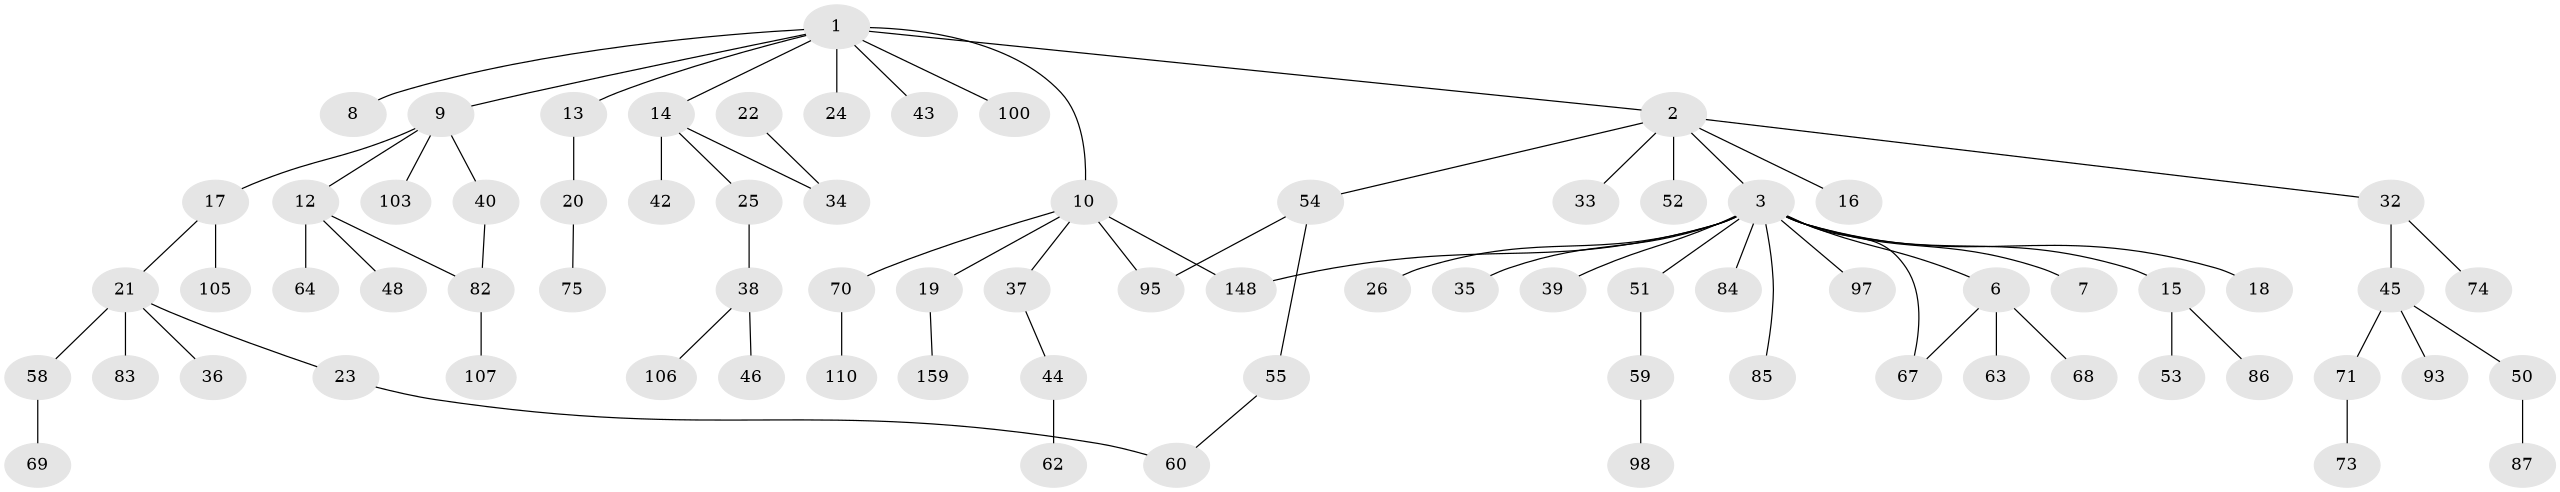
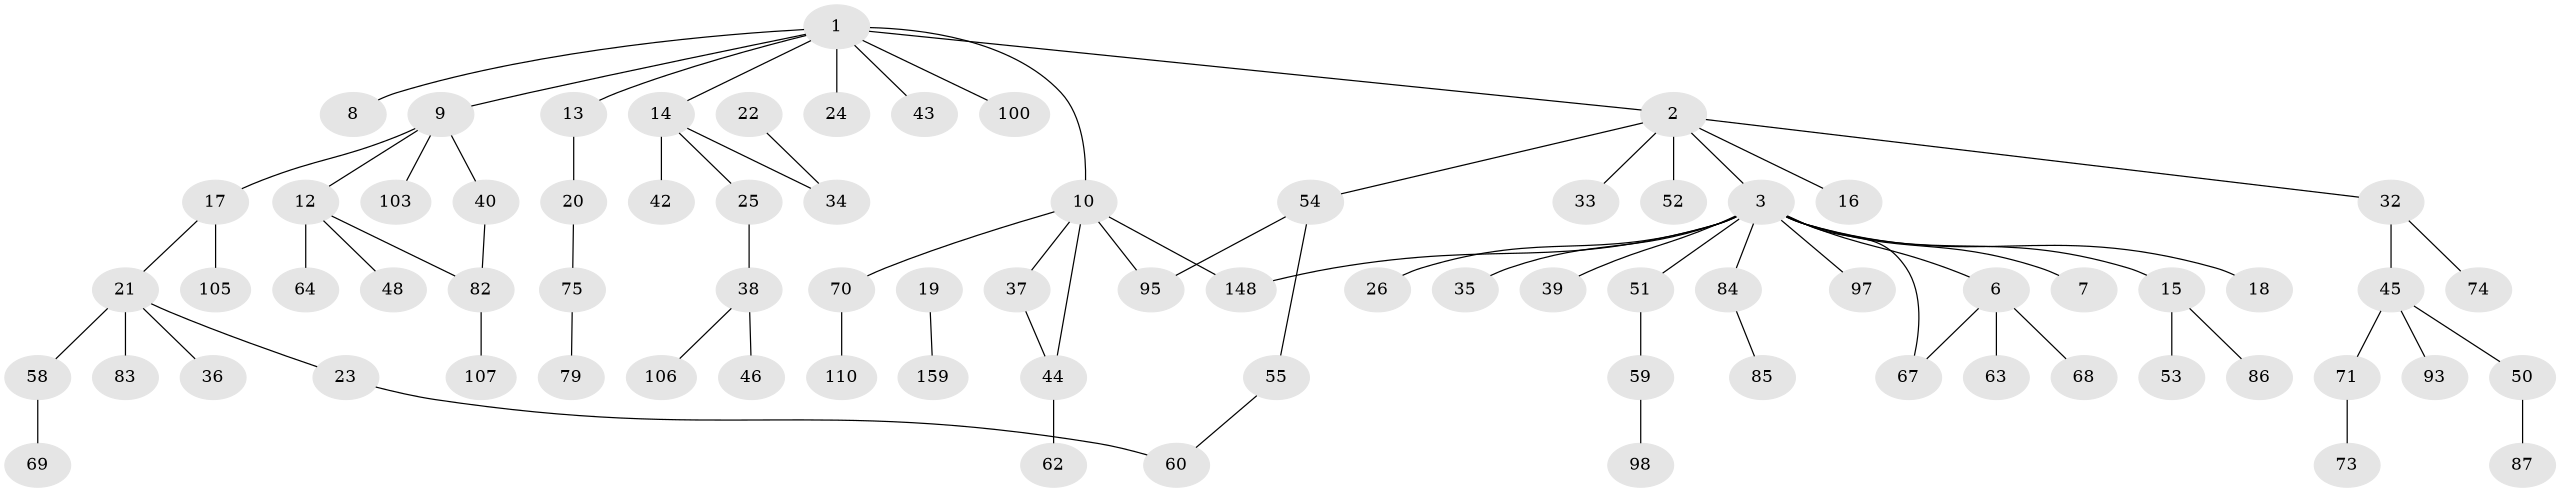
edge "10" -- "19": now "10" -- "44"
edge "3" -- "85": now "84" -- "85"
node "79": added
